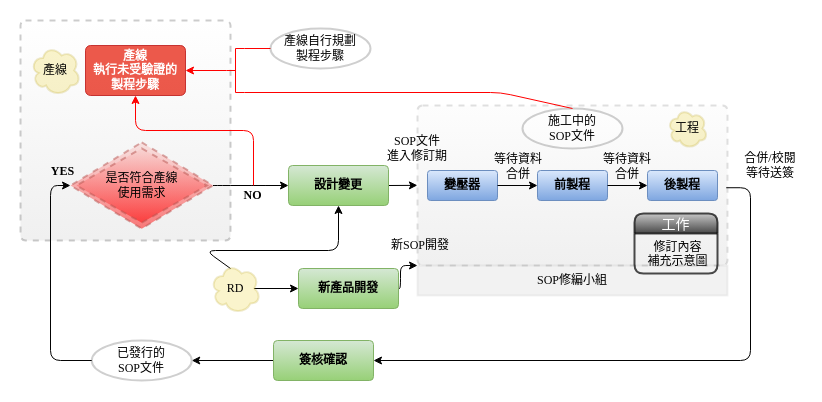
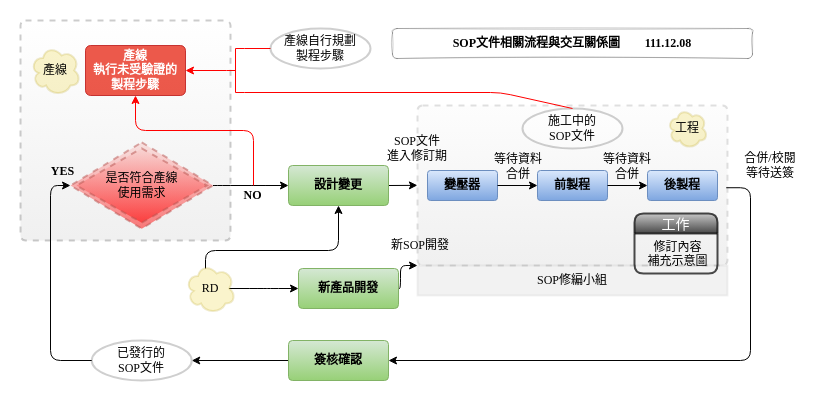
node "SOP文件相關流程與交互關係圖 111.12.08": added
node "RD": moved (236, 289) -> (211, 289)
node "簽核確認": moved (324, 361) -> (339, 361)
